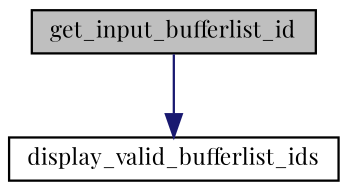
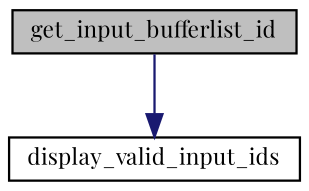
node "display_valid_bufferlist_ids": label "display_valid_bufferlist_ids" -> "display_valid_input_ids"
